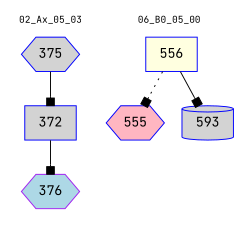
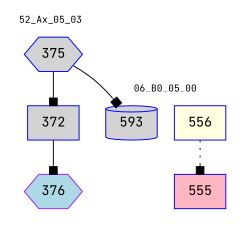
cluster "02_Ax_05_03": label "02_Ax_05_03" -> "52_Ax_05_03"
edge "556" -> "593": now "375" -> "593"
node "555": shape hexagon -> box
